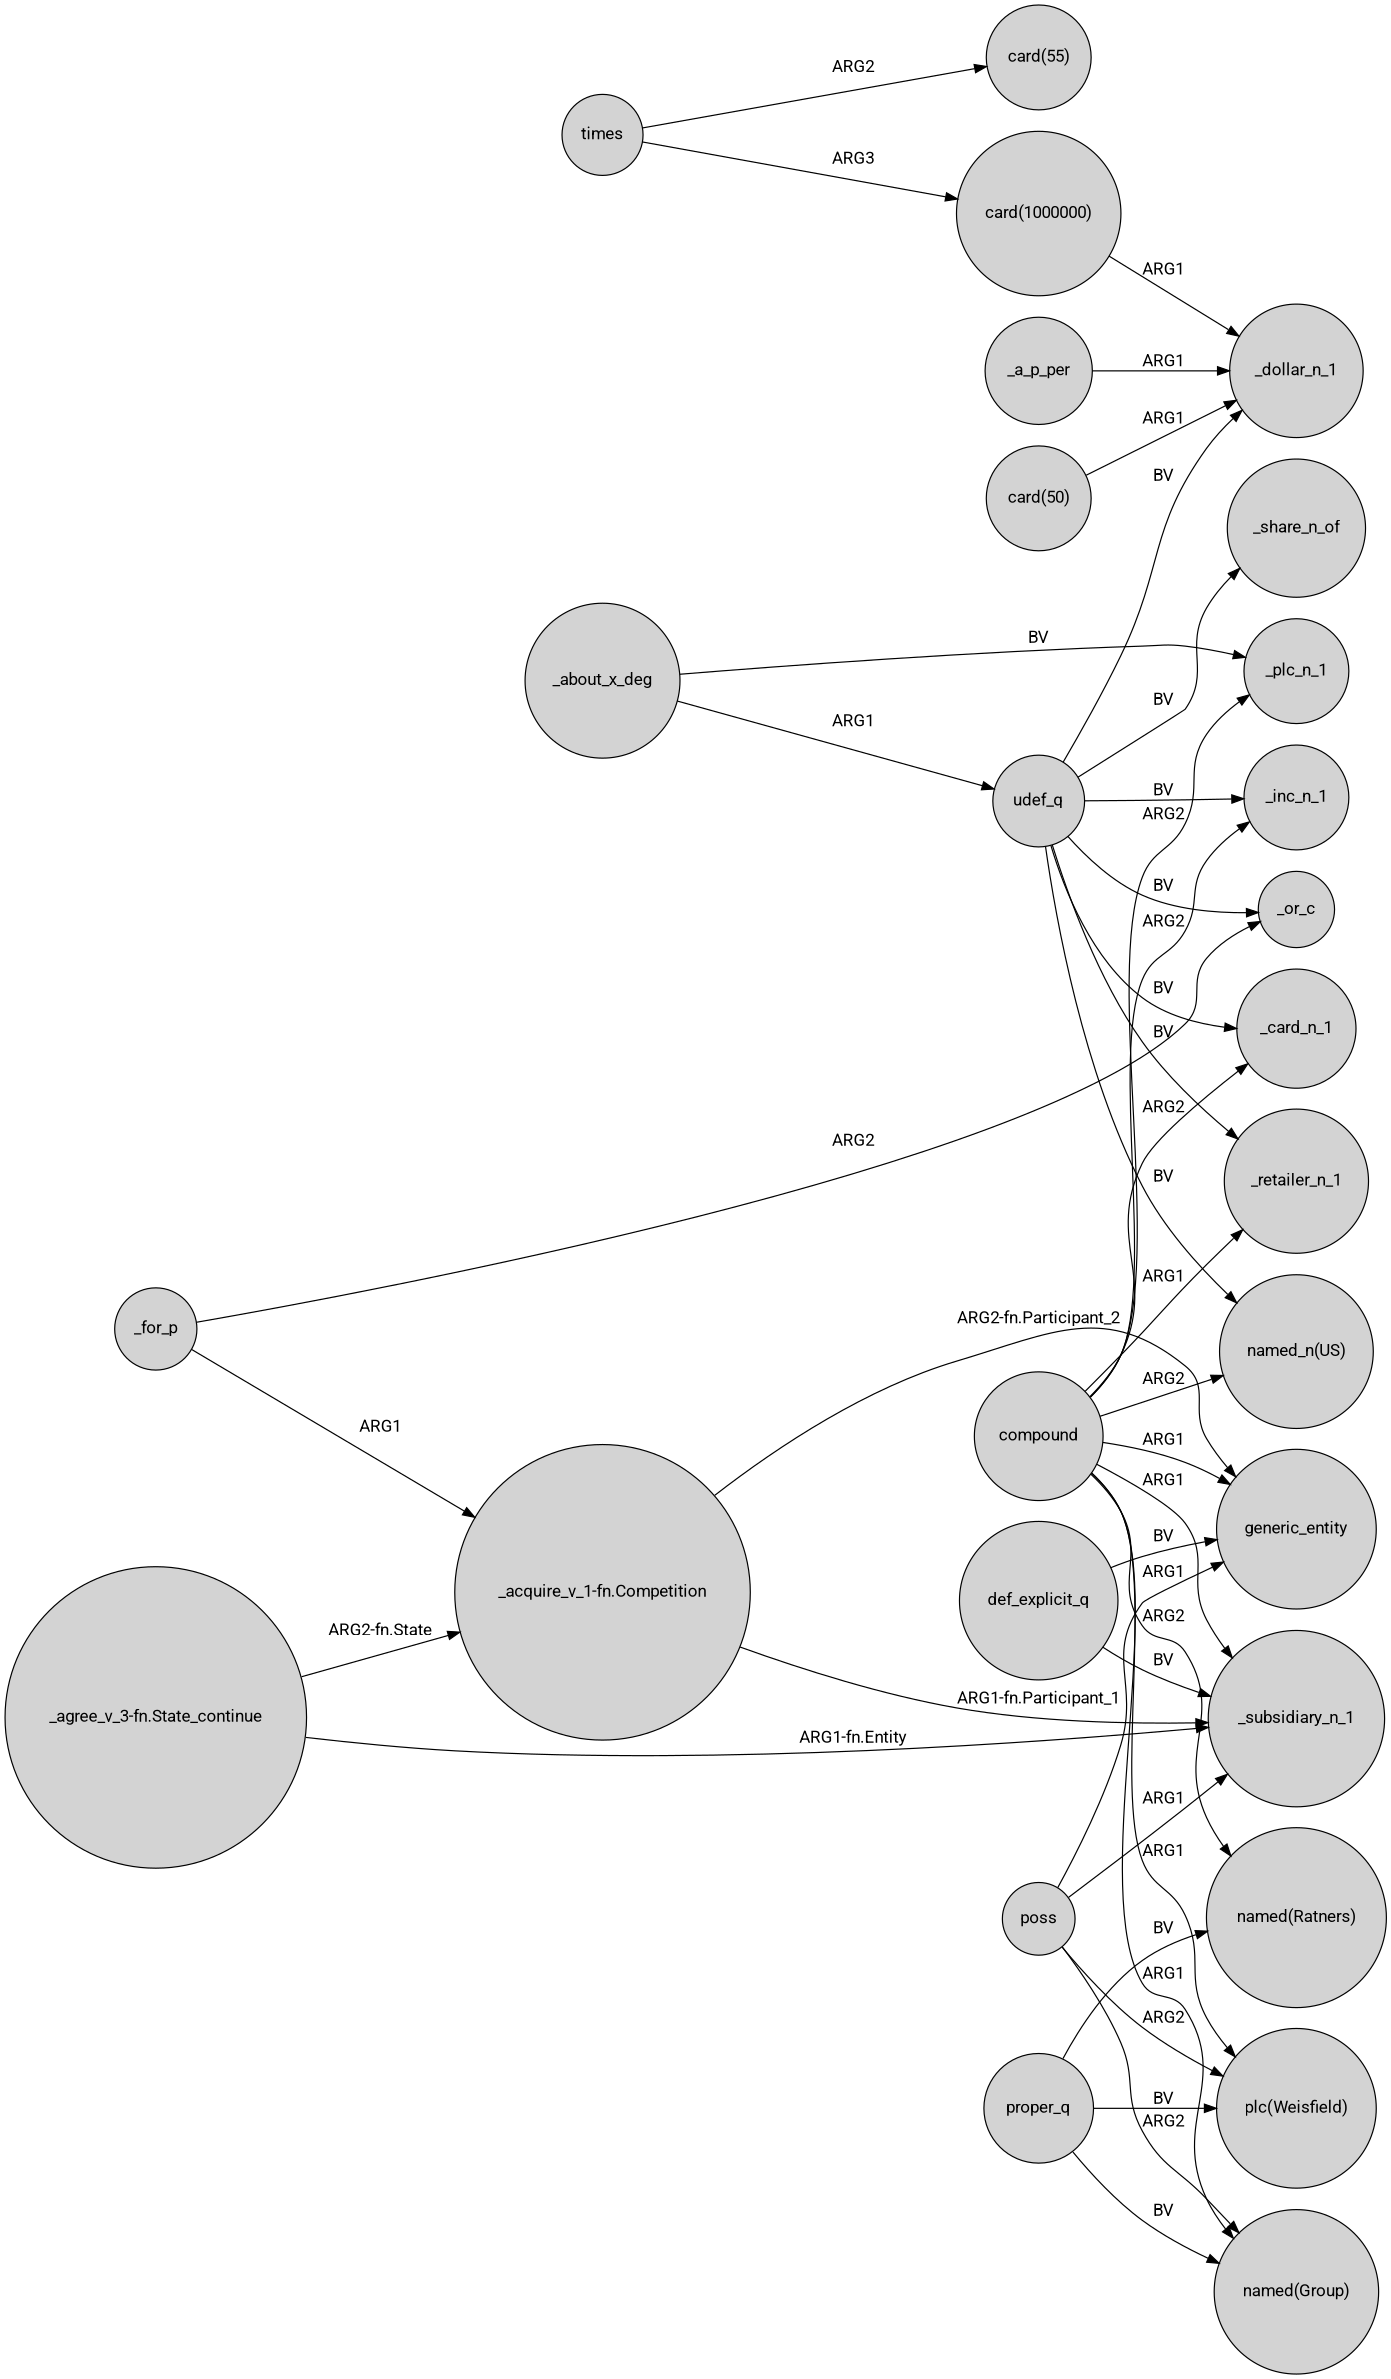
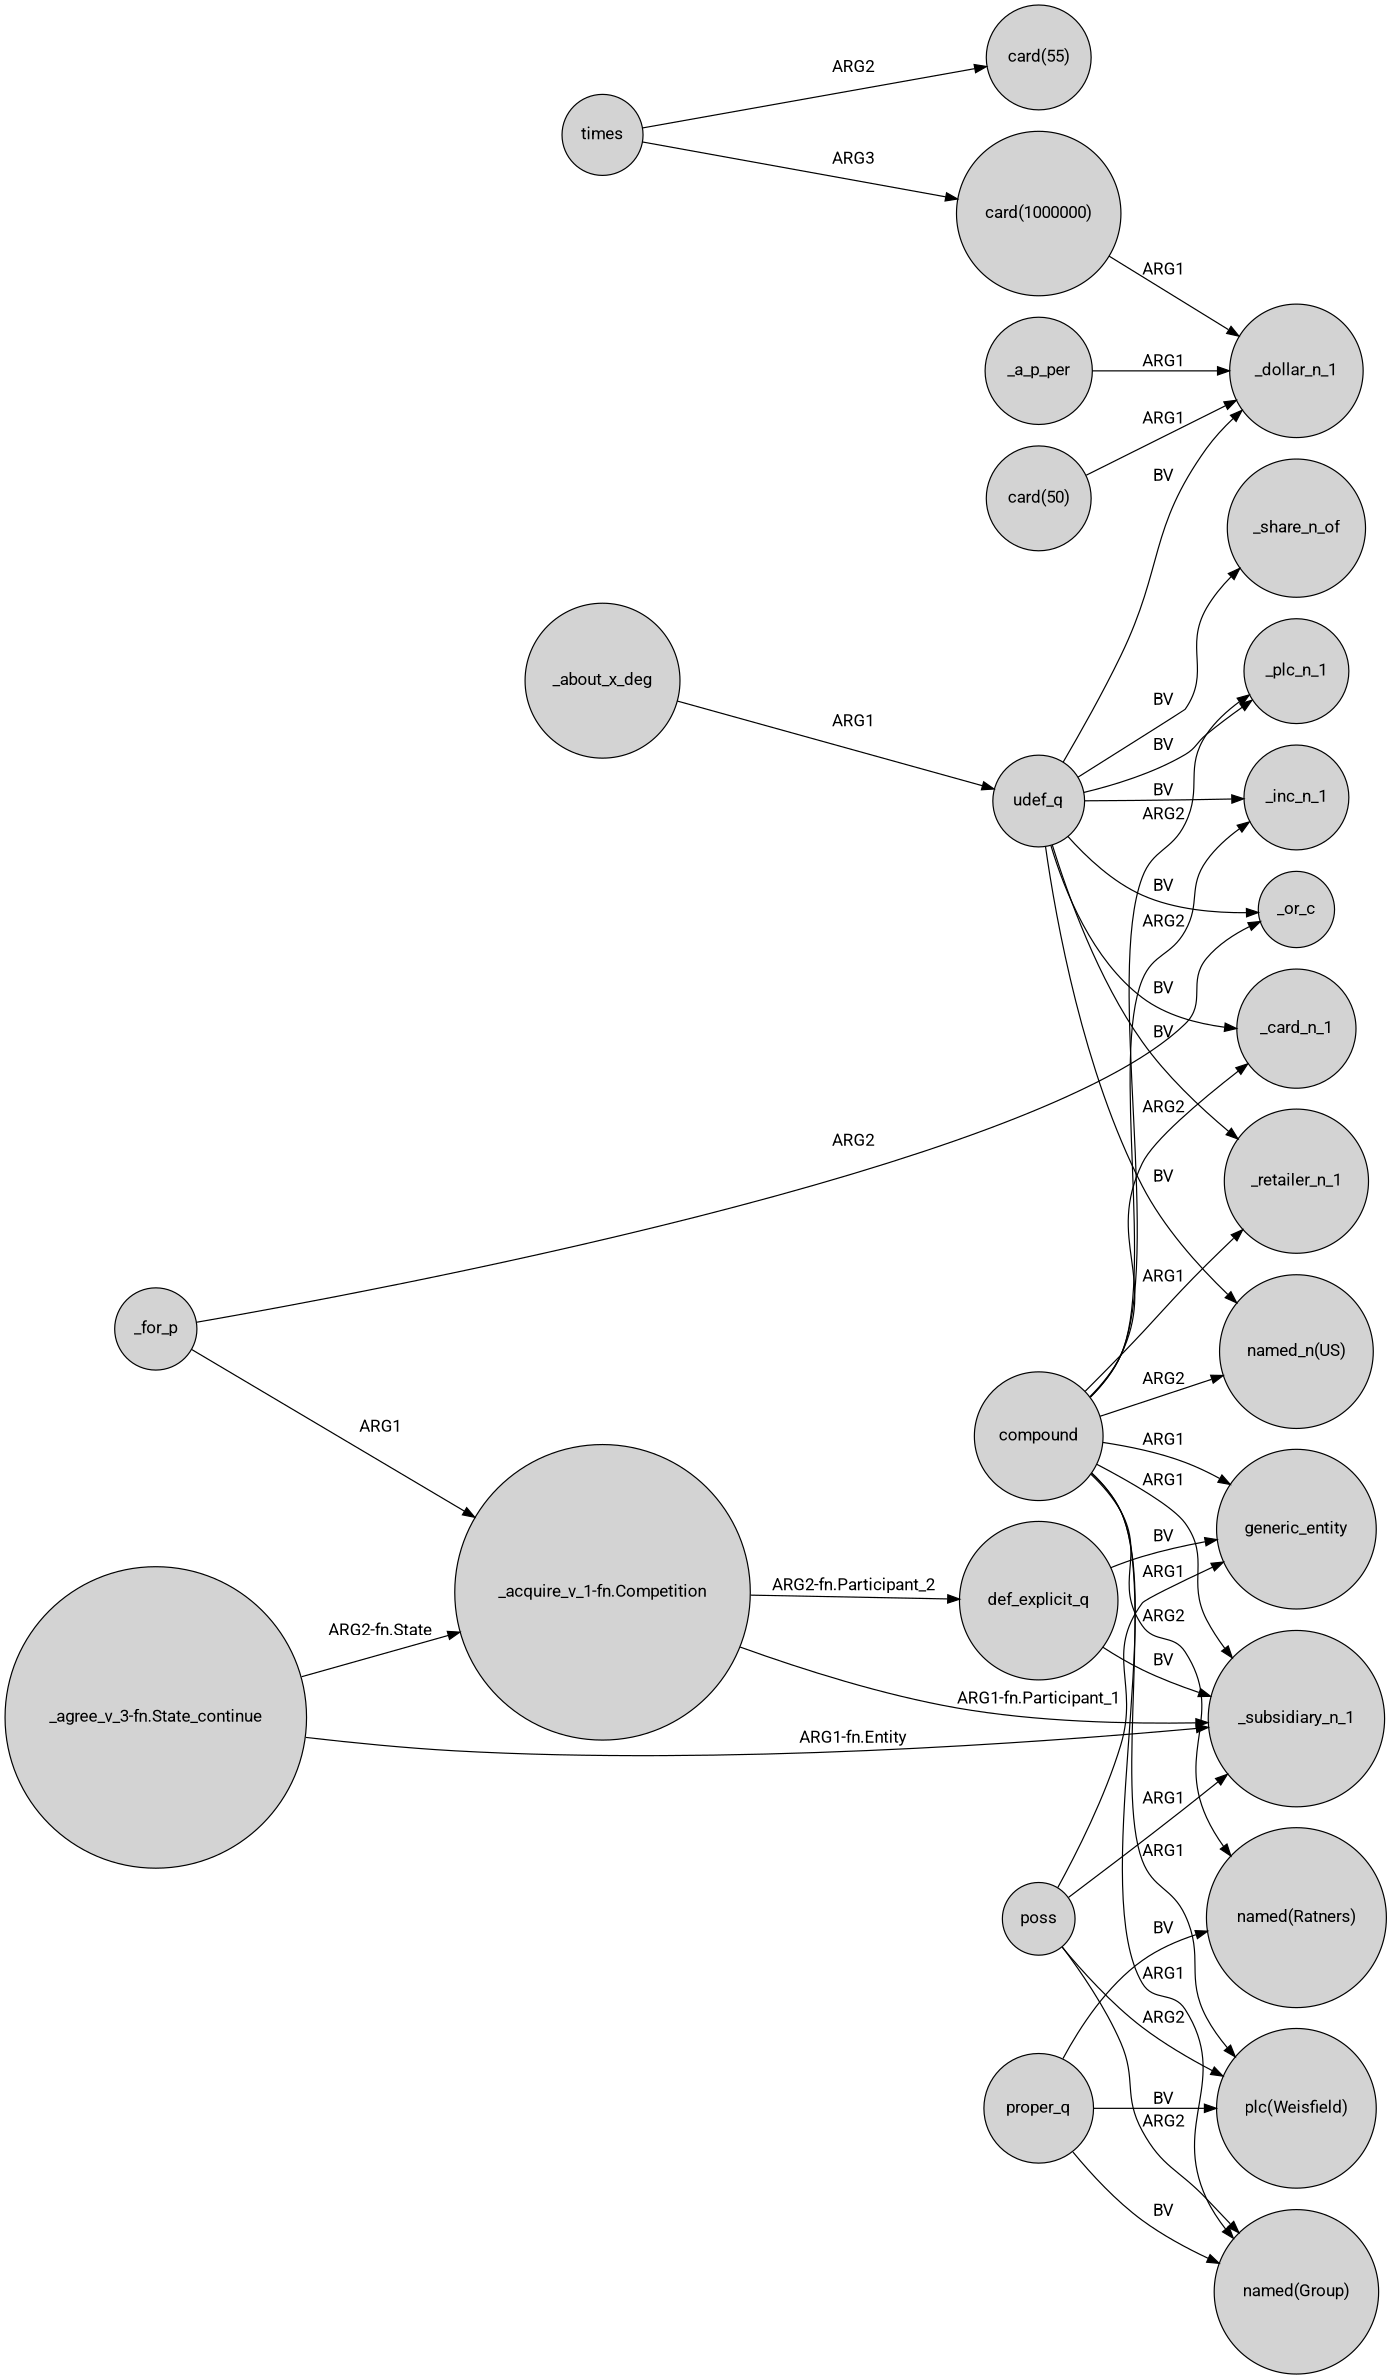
edge "_about_x_deg" -> "_plc_n_1": now "udef_q" -> "_plc_n_1"
edge "_acquire_v_1-fn.Competition" -> "generic_entity": now "_acquire_v_1-fn.Competition" -> "def_explicit_q"
